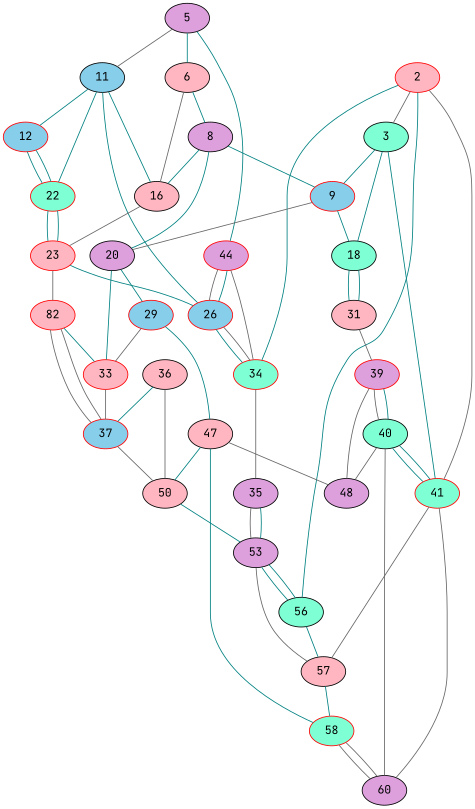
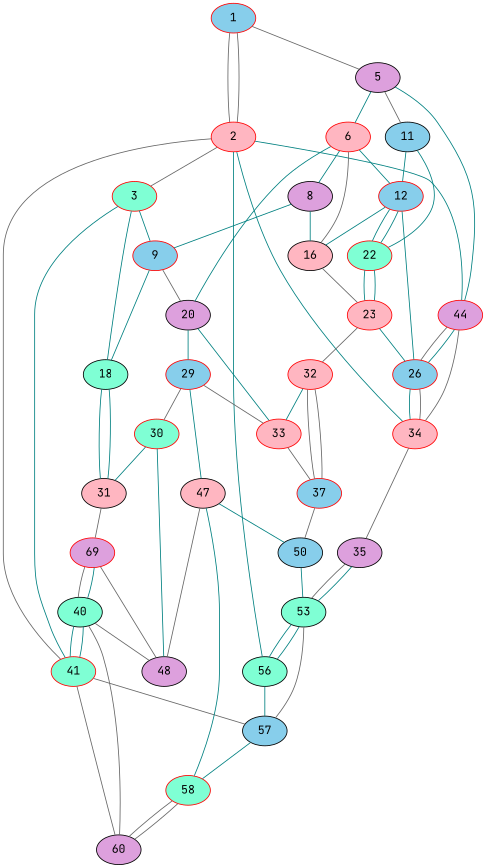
node "1": added
node "6": color black -> red
edge "11" -- "16": now "12" -- "16"
node "3": color black -> red
edge "2" -- "44": added
edge "6" -- "12": added
edge "11" -- "26": now "12" -- "26"
edge "8" -- "20": now "6" -- "20"
node "82": label "82" -> "32"
node "36": removed
node "34": fillcolor aquamarine -> lightpink
node "39": label "39" -> "69"
node "30": added
node "50": fillcolor lightpink -> skyblue
node "53": fillcolor plum -> aquamarine
node "57": fillcolor lightpink -> skyblue
